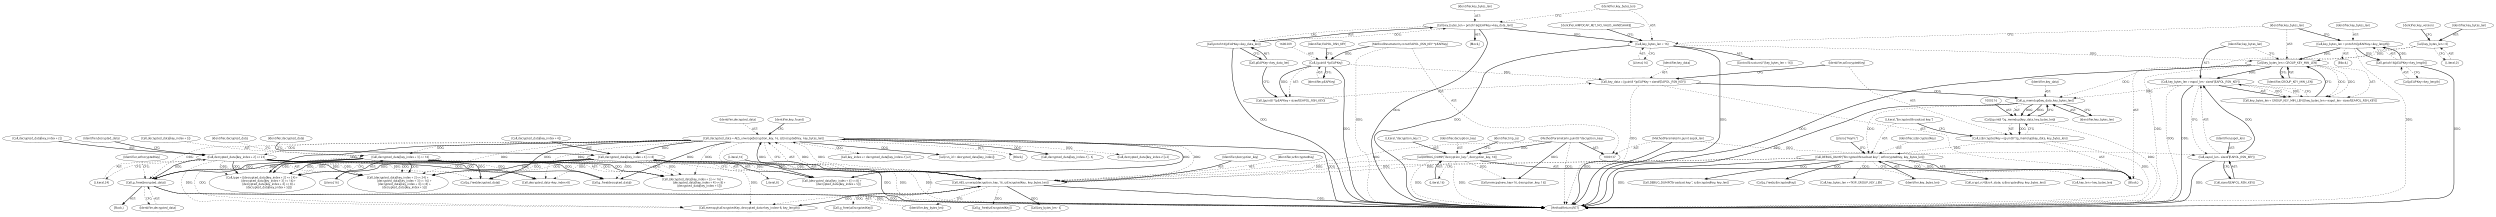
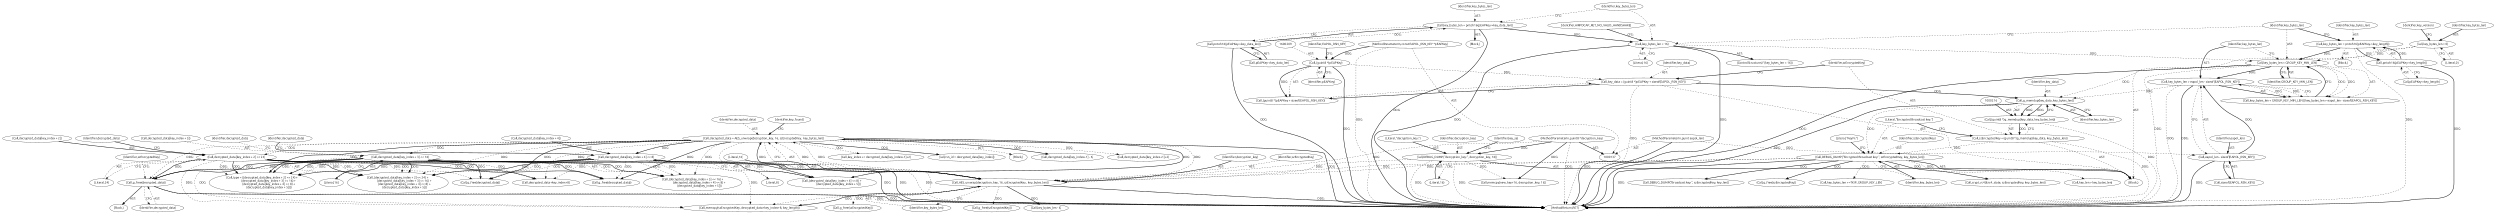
edge "(Call,pEAPKey->key_data_len)" -> "(Call,(guint8 *)pEAPKey + sizeof(EAPOL_RSN_KEY))": now "(Call,key_data = (guint8 *)pEAPKey + sizeof(EAPOL_RSN_KEY))" -> "(Call,(guint8 *)pEAPKey + sizeof(EAPOL_RSN_KEY))"
node "(Identifier,tmp_sa)": label "(Identifier,tmp_sa)" -> "(Identifier,key_sa)"
edge "(Call,decrypted_data[key_index + 3] << 16)" -> "(MethodReturn,RET)": style dashed -> bold
